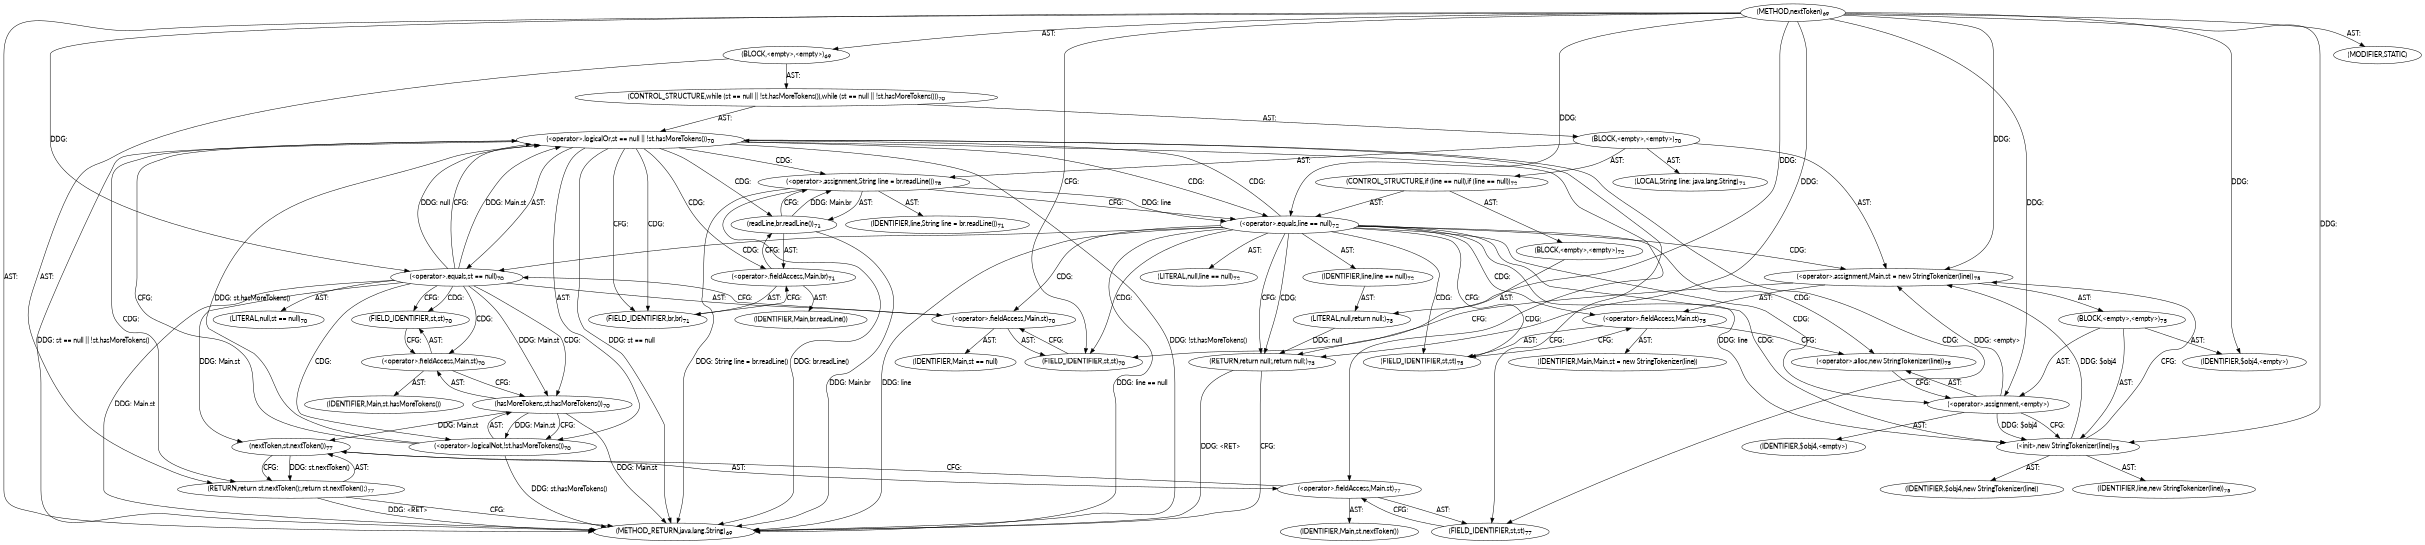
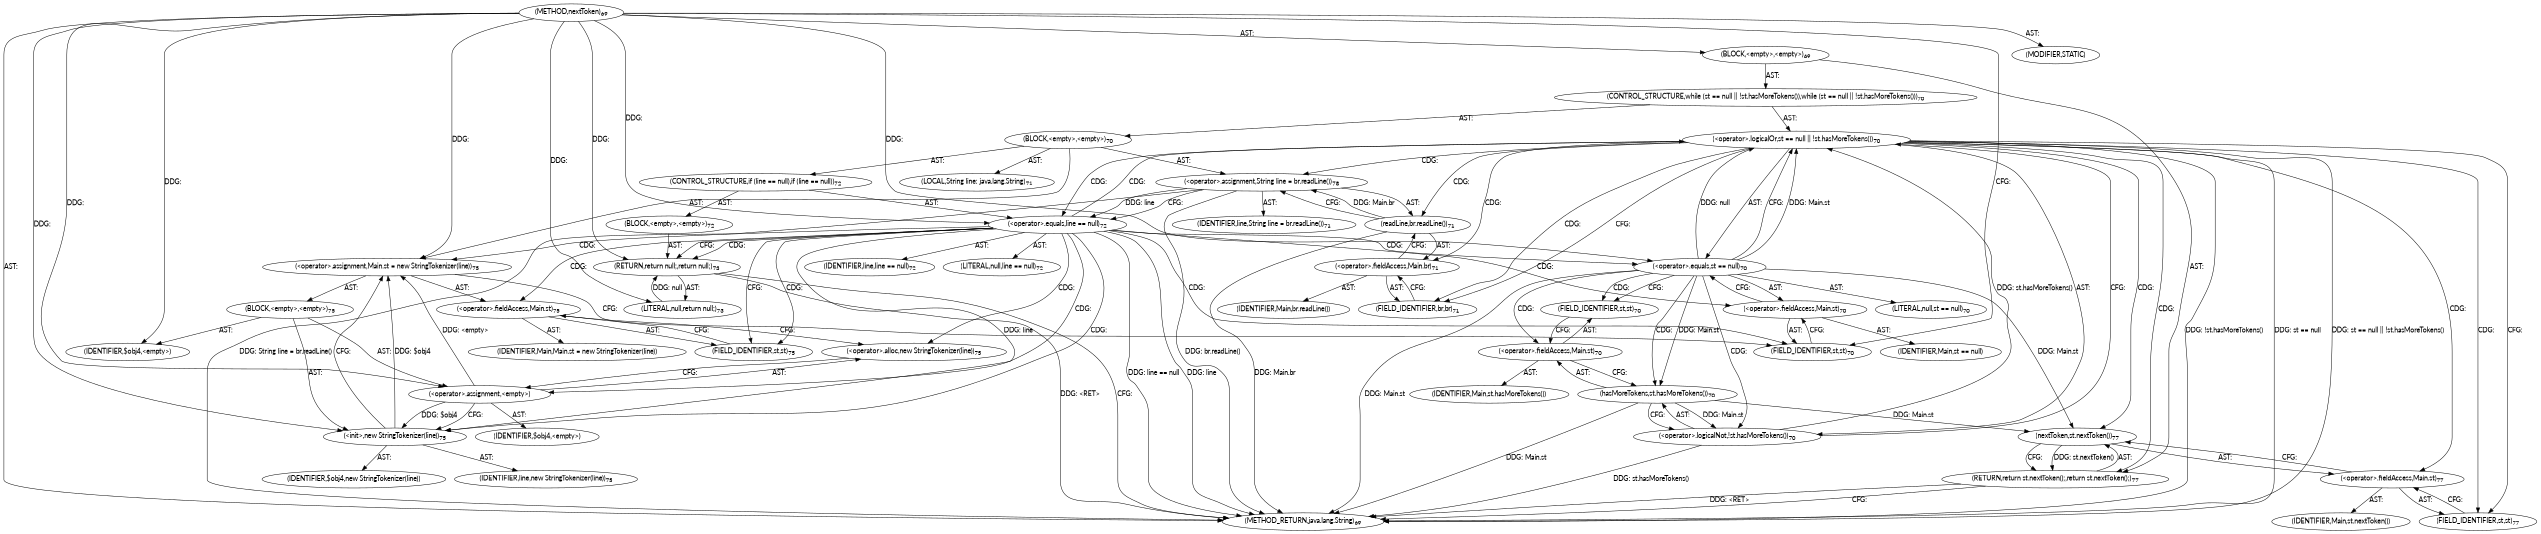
edge "(<operator>.logicalOr,st == null || !st.hasMoreTokens())" -> "(nextToken,st.nextToken())": added, label "CDG:"
edge "(IDENTIFIER,line,line == null)" -> "(LITERAL,null,return null;)": now "(RETURN,return null;,return null;)" -> "(LITERAL,null,return null;)"
